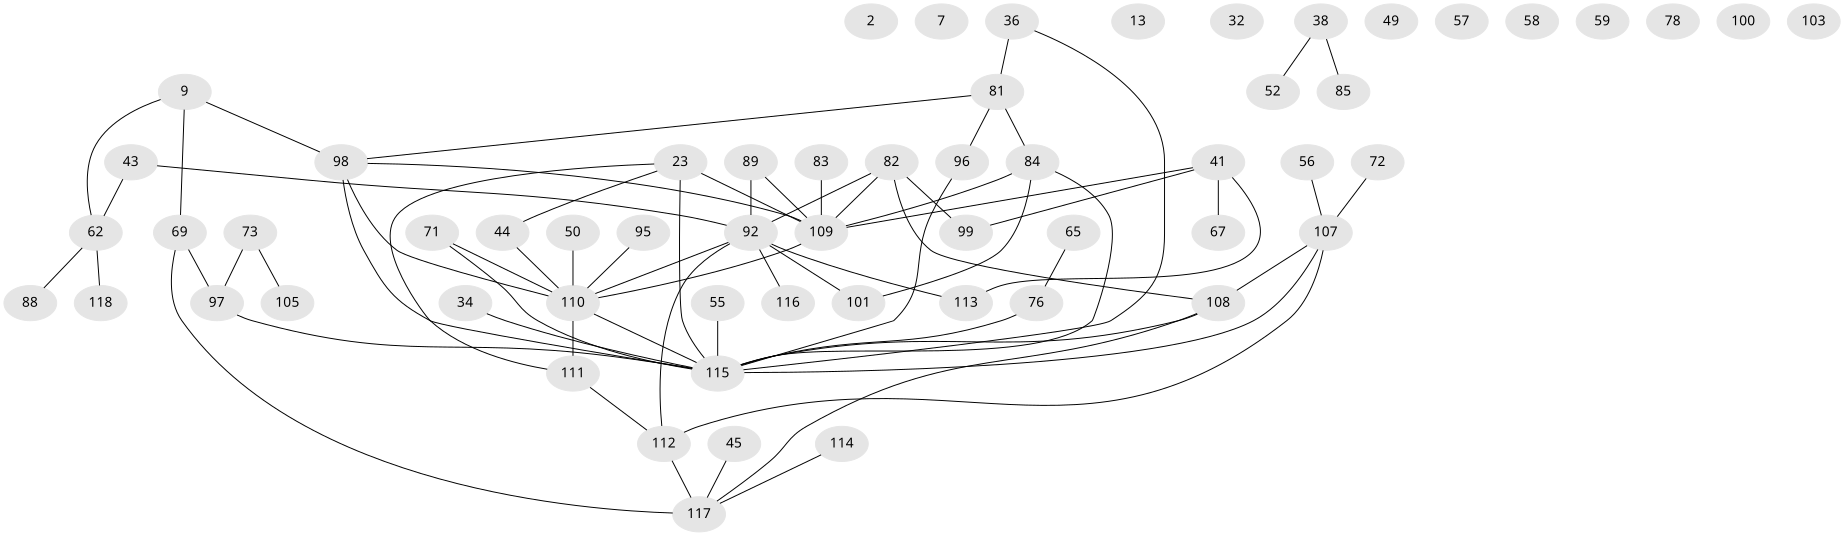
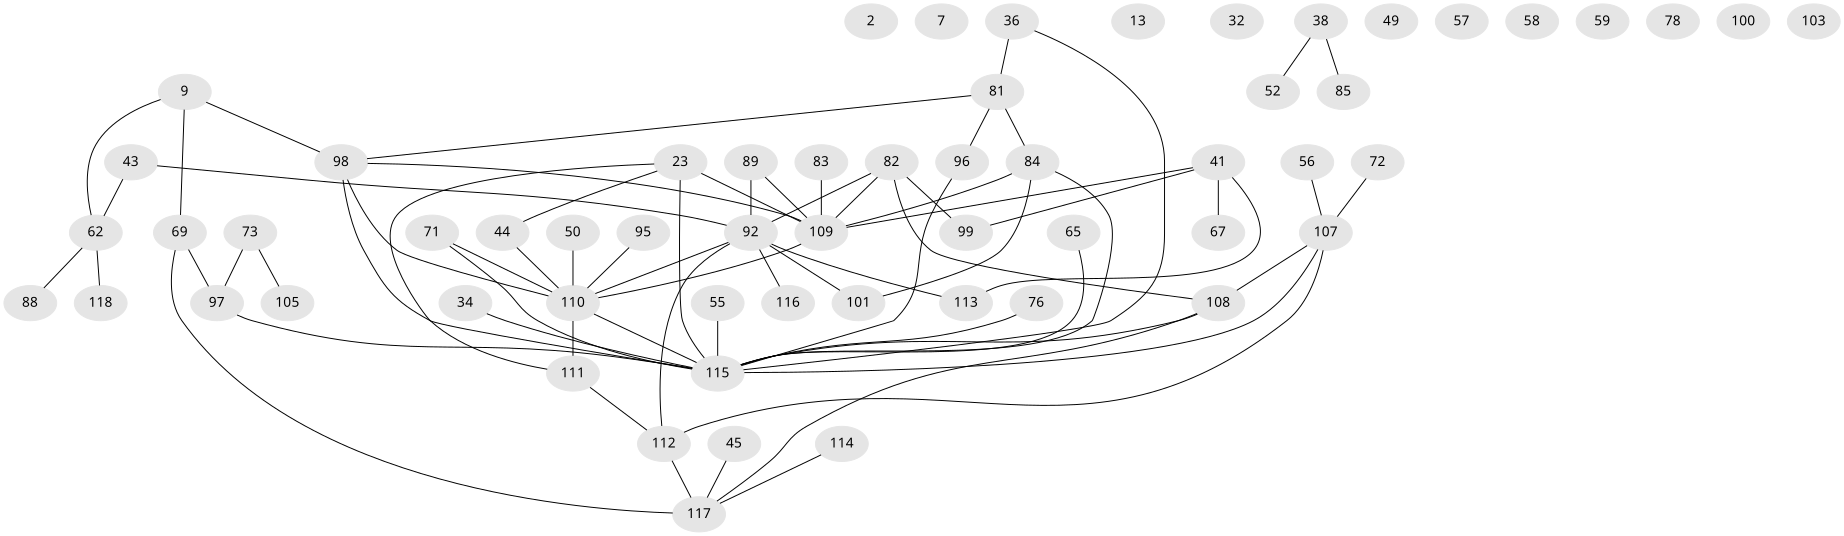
edge "65" -- "76": now "65" -- "115"
